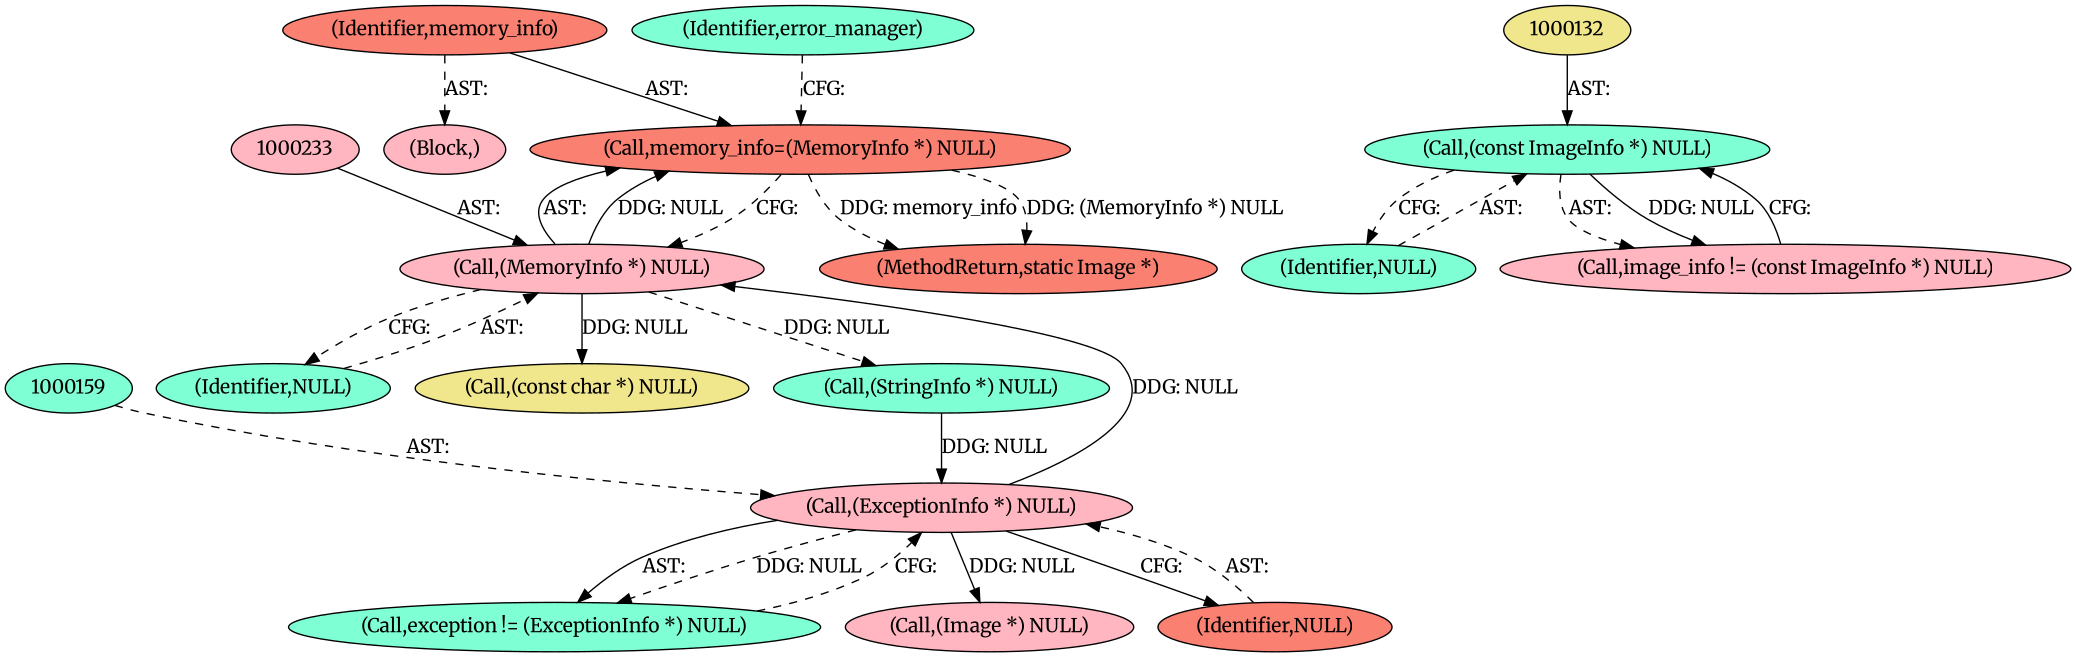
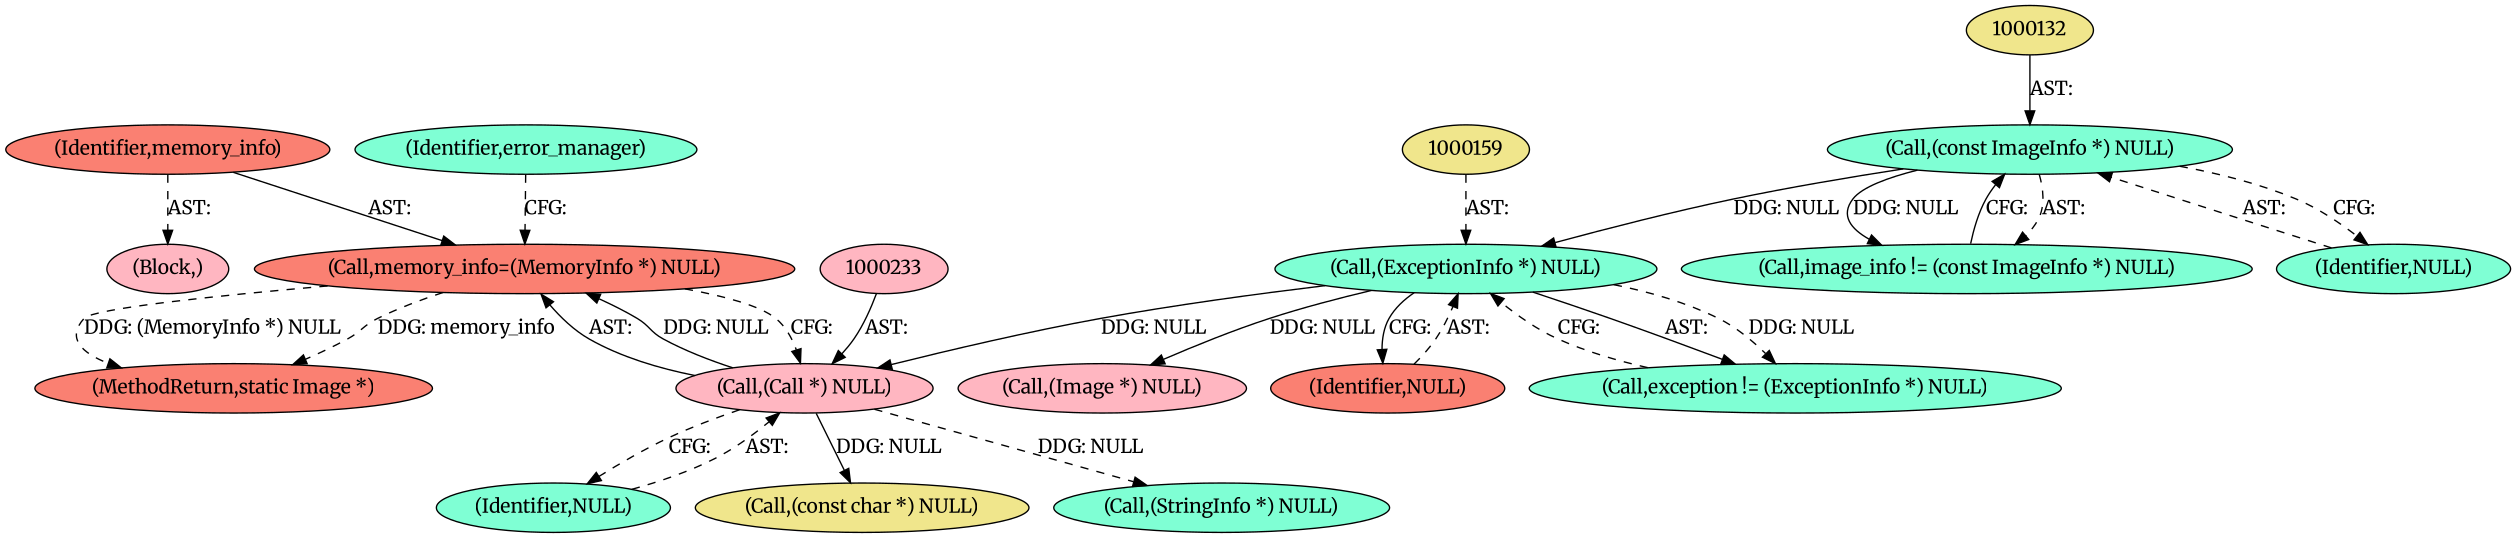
node "(Call,(MemoryInfo *) NULL)": label "(Call,(MemoryInfo *) NULL)" -> "(Call,(Call *) NULL)"
node "(Call,image_info != (const ImageInfo *) NULL)": fillcolor lightpink -> aquamarine
node "1000159": fillcolor aquamarine -> khaki
edge "(Call,(StringInfo *) NULL)" -> "(Call,(ExceptionInfo *) NULL)": now "(Call,(const ImageInfo *) NULL)" -> "(Call,(ExceptionInfo *) NULL)"
node "(Call,(ExceptionInfo *) NULL)": fillcolor lightpink -> aquamarine
